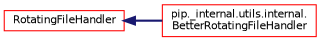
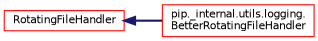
node "pip._internal.utils.internal. BetterRotatingFileHandler": label "pip._internal.utils.internal. BetterRotatingFileHandler" -> "pip._internal.utils.logging. BetterRotatingFileHandler"
